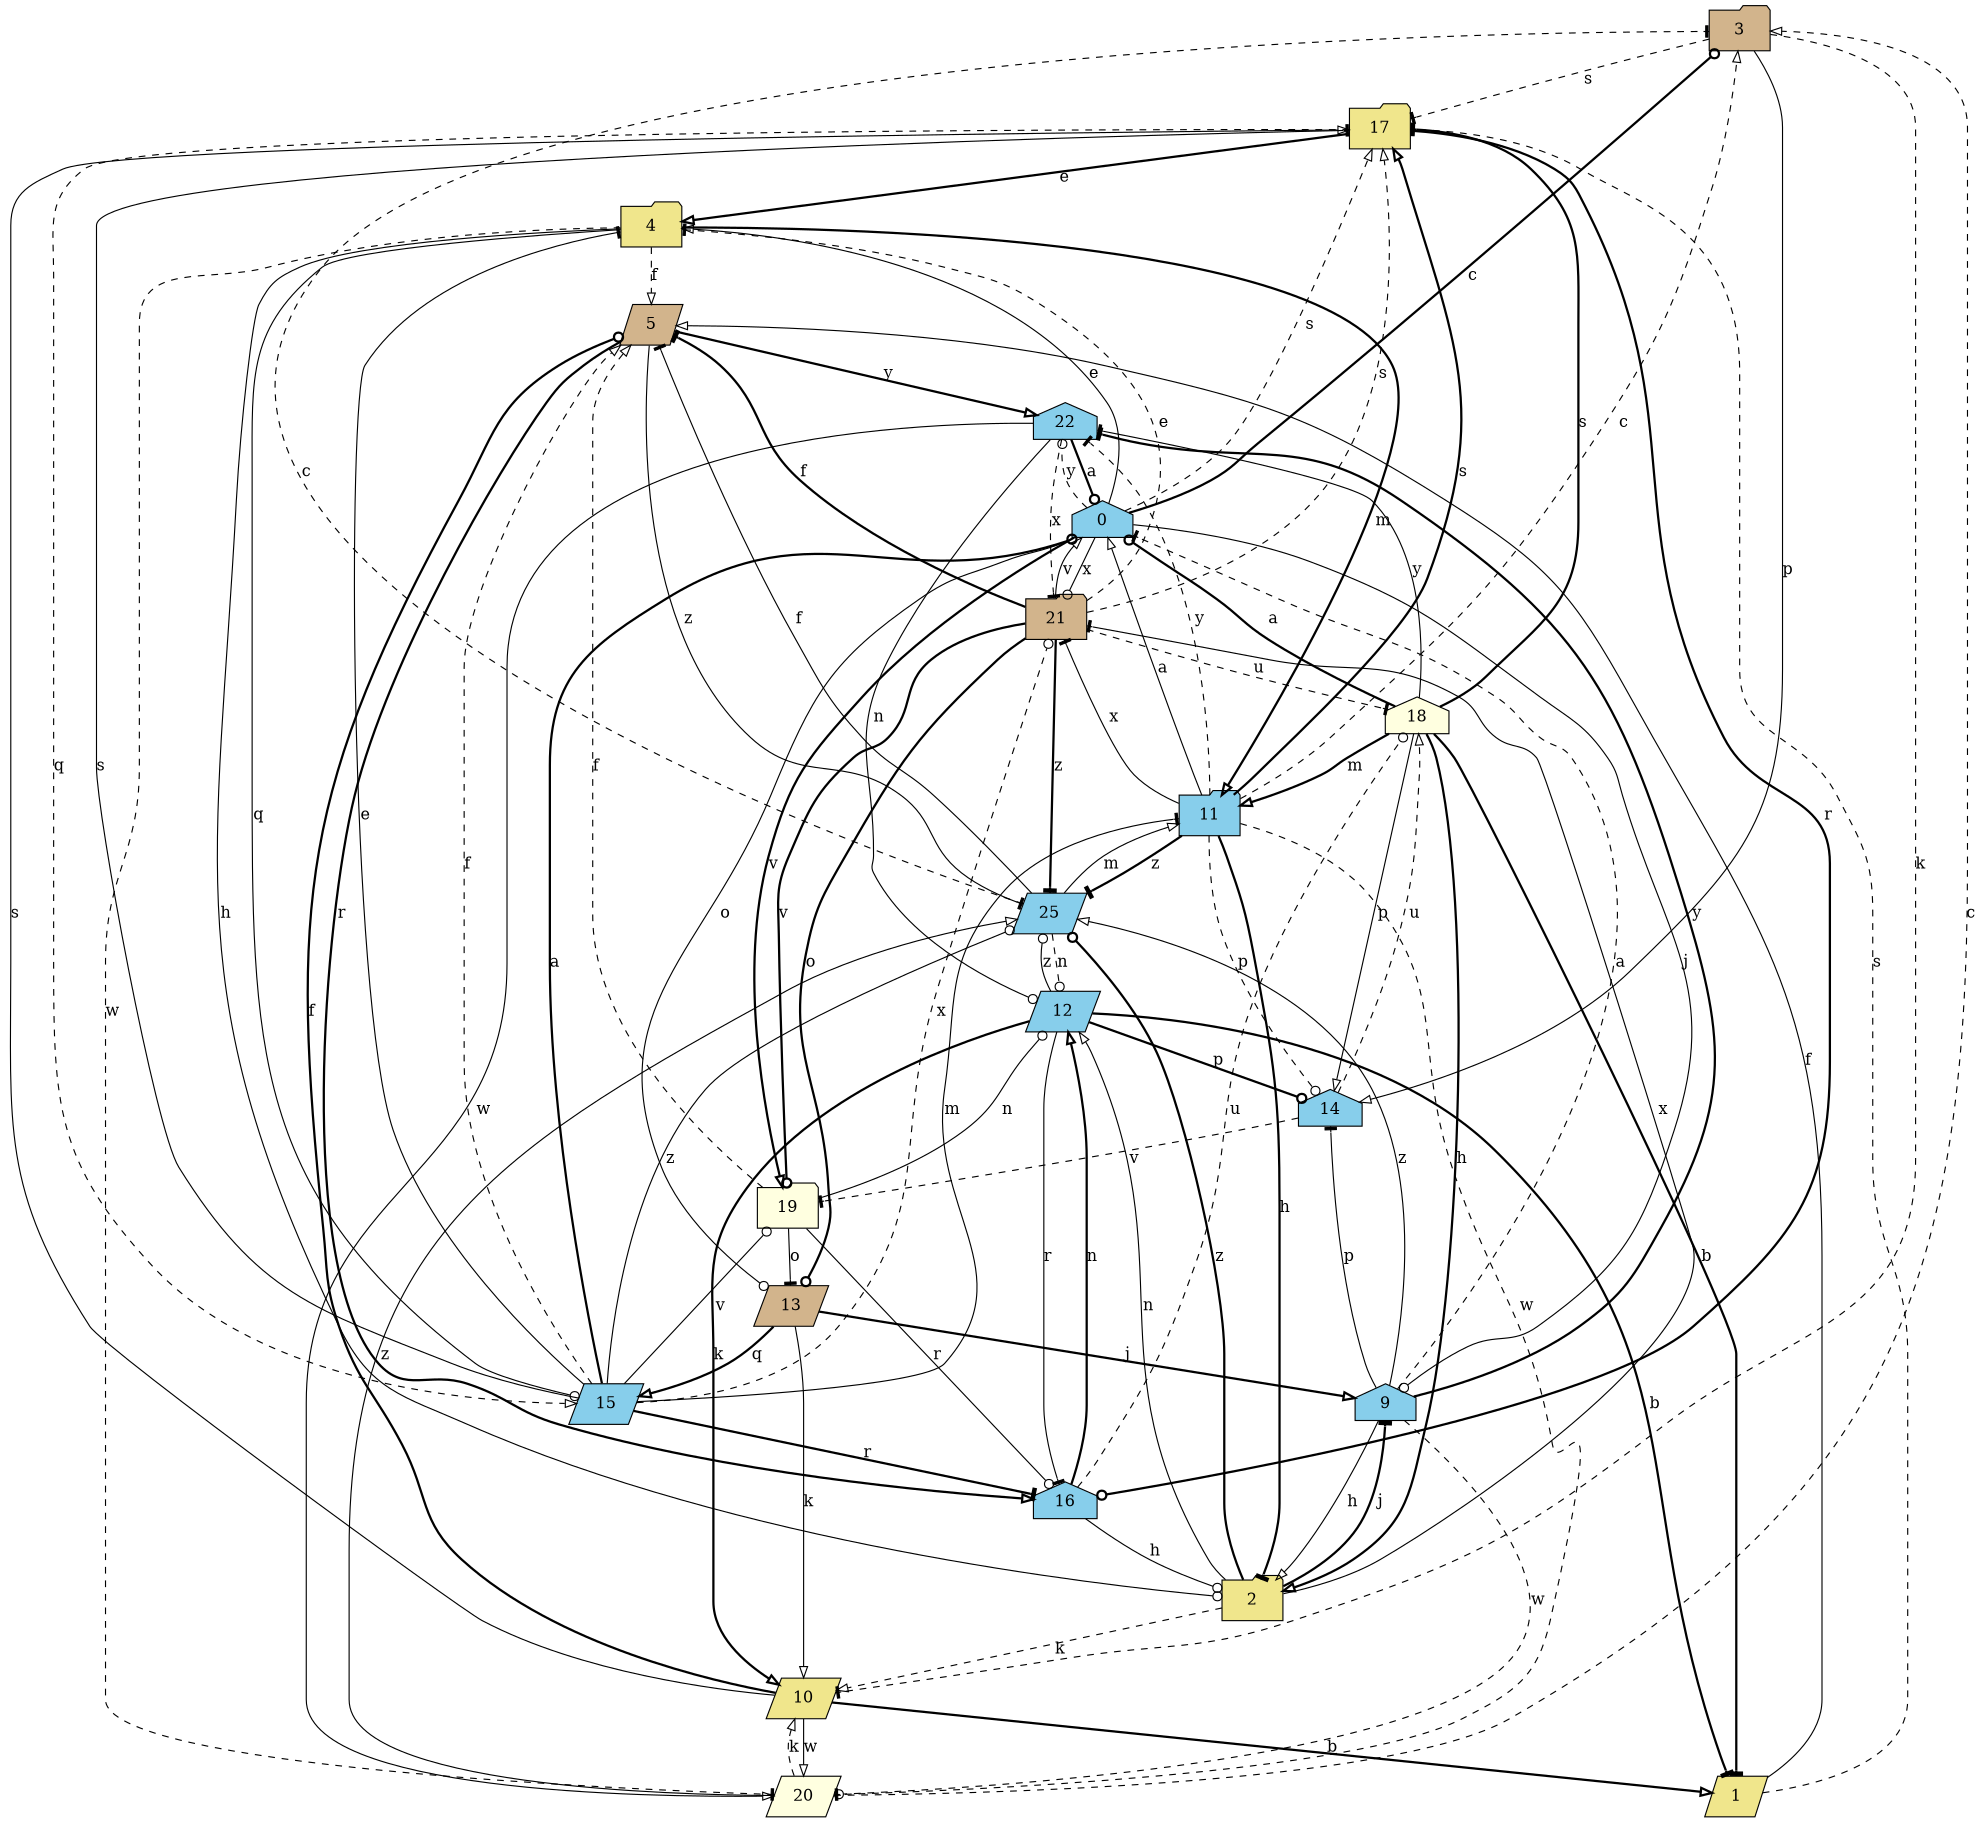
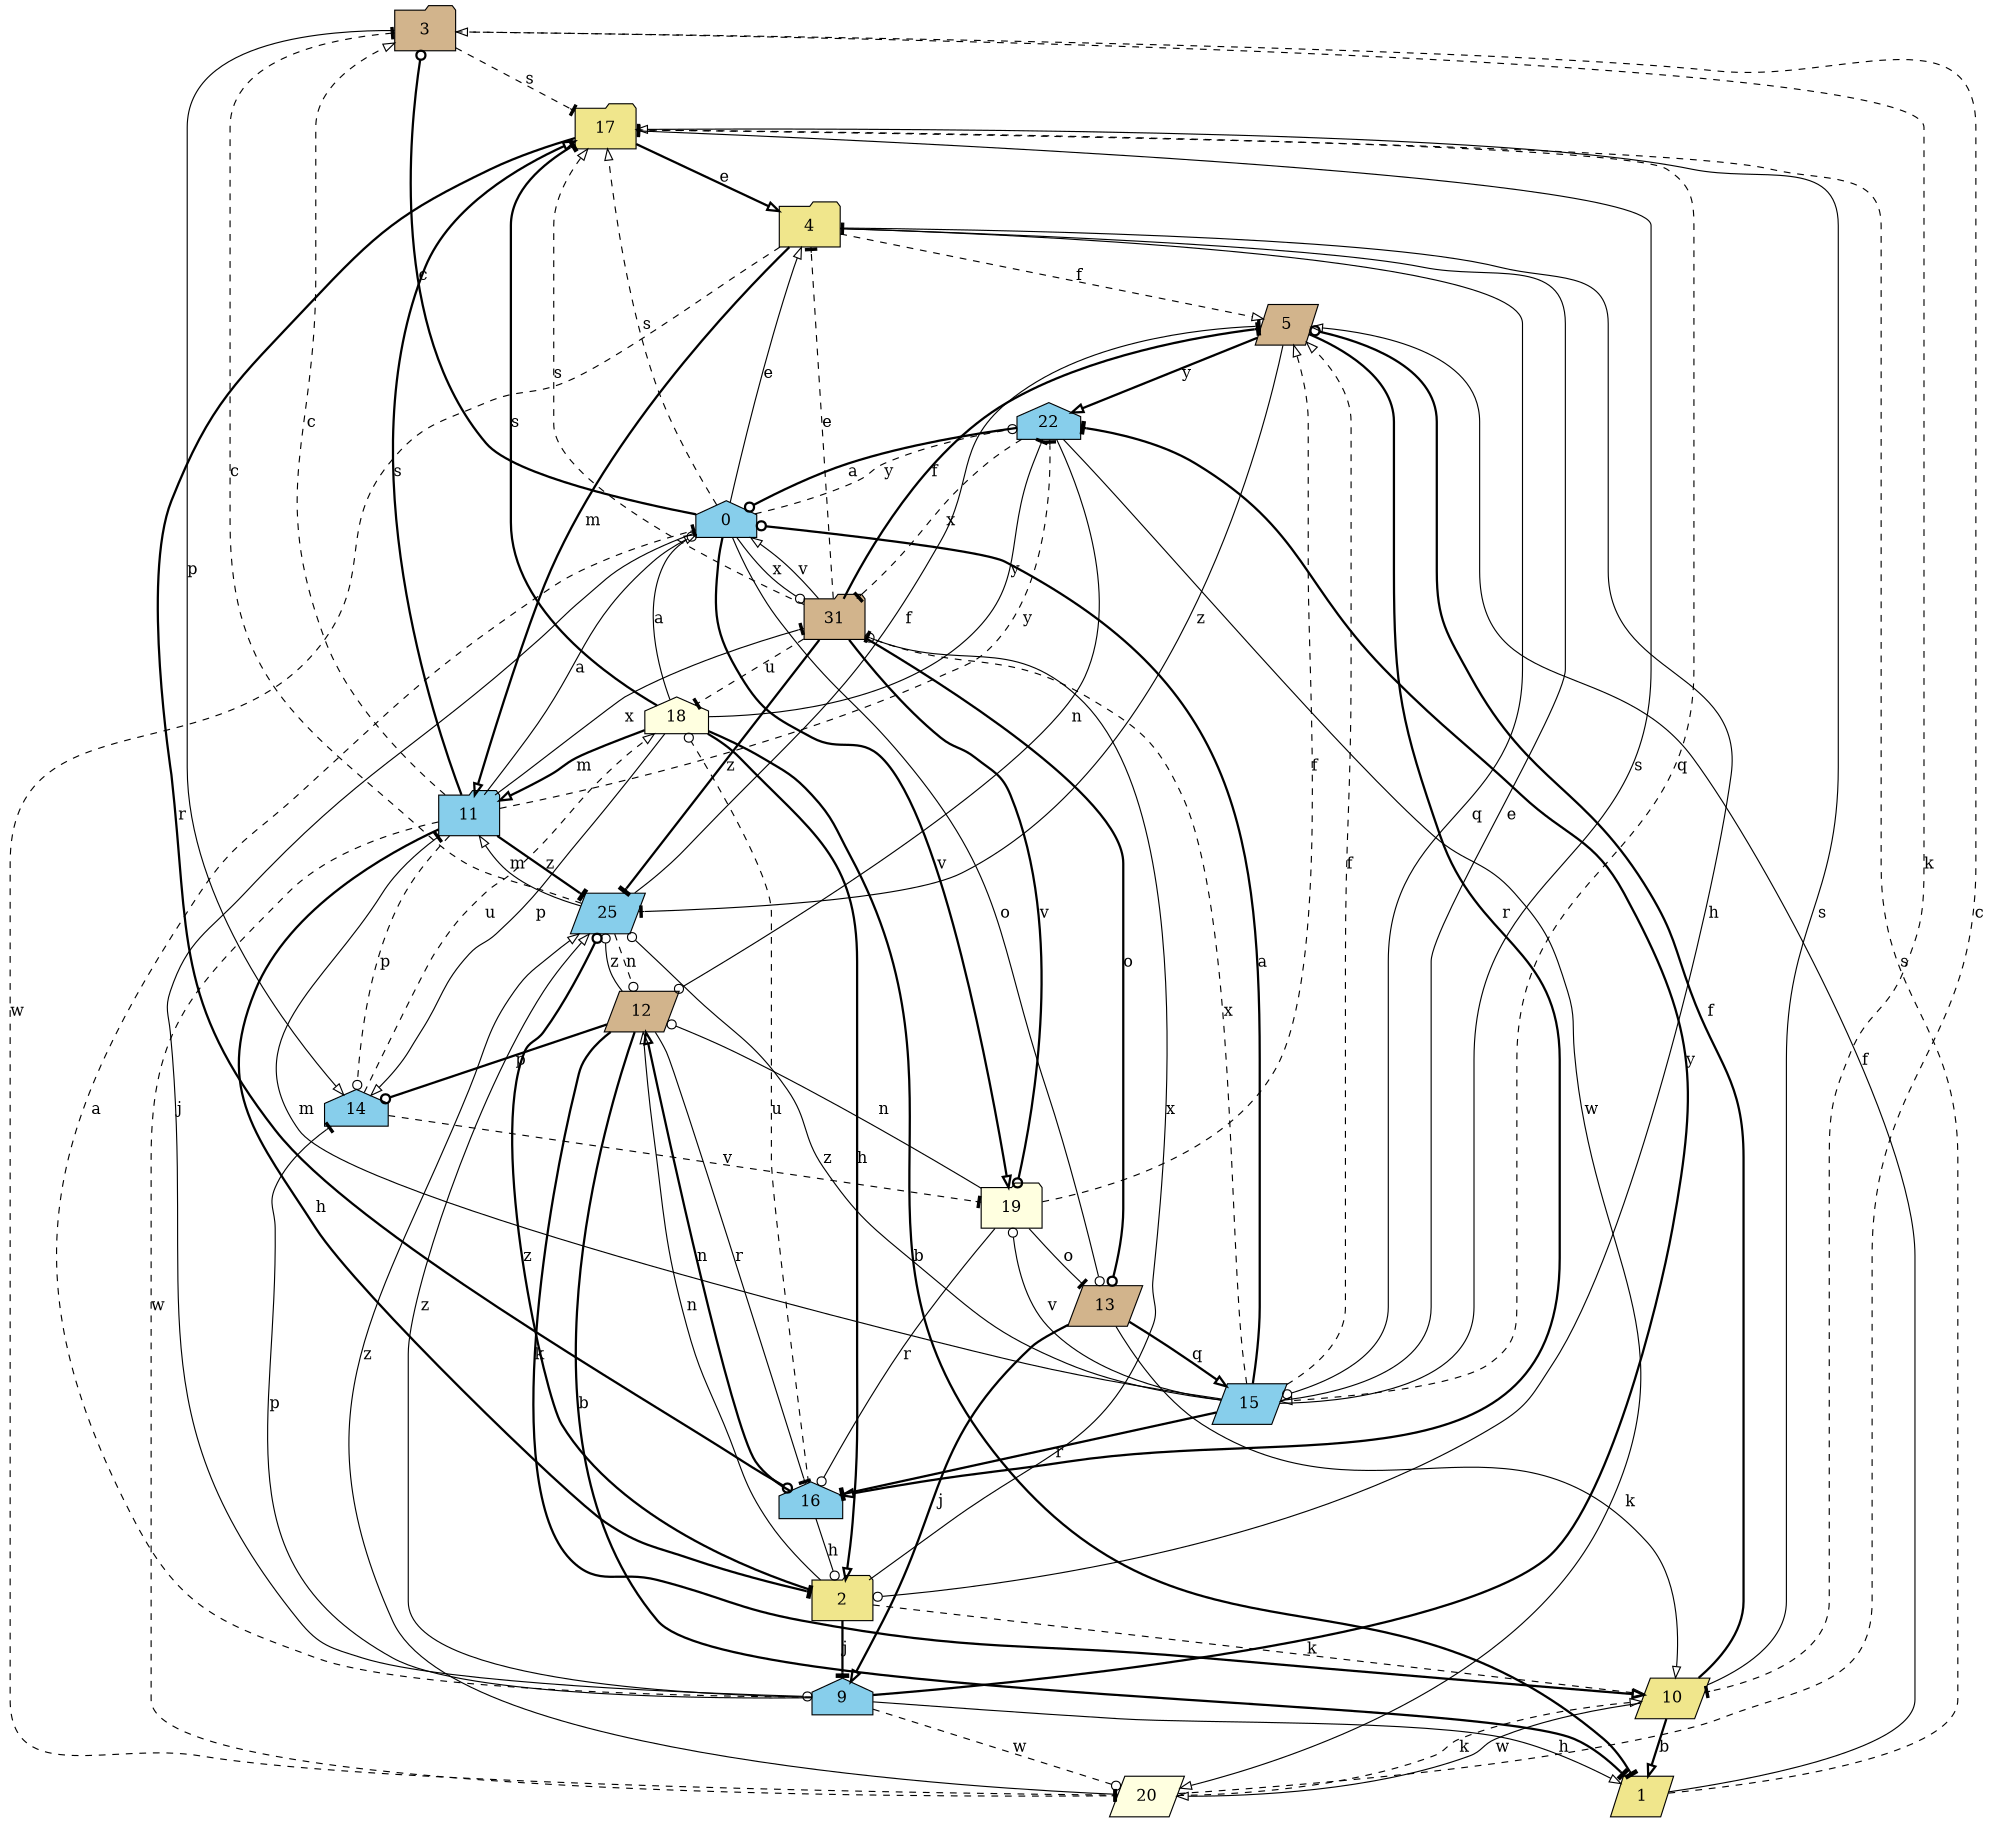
node "21": label "21" -> "31"
edge "18" -> "0": style bold -> solid
node "12": fillcolor skyblue -> tan
edge "9" -> "2": now "9" -> "1"
